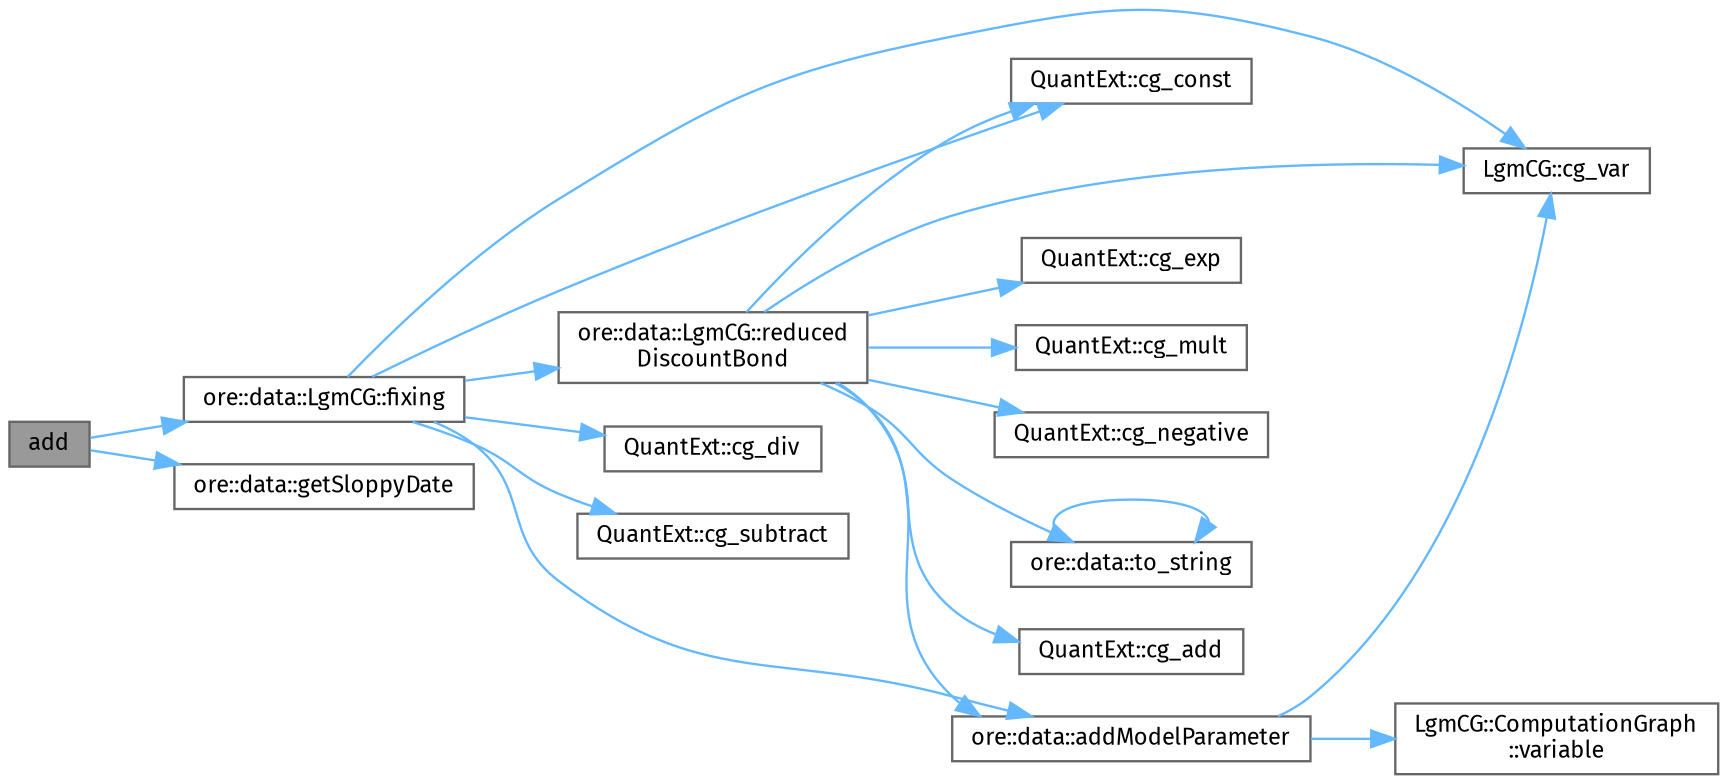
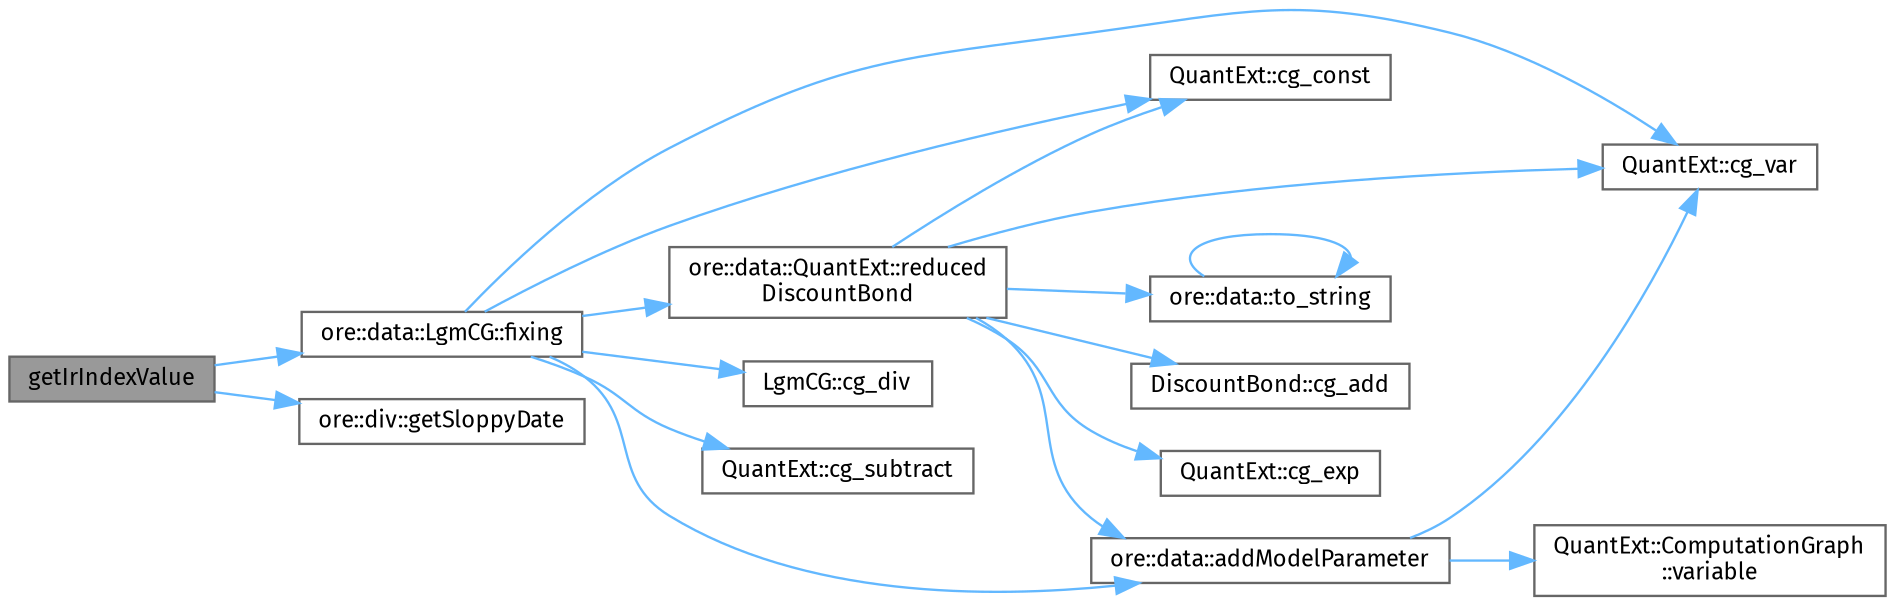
node "LgmCG::cg_var": label "LgmCG::cg_var" -> "QuantExt::cg_var"
node "ore::data::LgmCG::reduced DiscountBond": label "ore::data::LgmCG::reduced DiscountBond" -> "ore::data::QuantExt::reduced DiscountBond"
node "QuantExt::cg_mult": removed
node "QuantExt::cg_negative": removed
node "add": label "add" -> "getIrIndexValue"
node "QuantExt::cg_div": label "QuantExt::cg_div" -> "LgmCG::cg_div"
node "ore::data::getSloppyDate": label "ore::data::getSloppyDate" -> "ore::div::getSloppyDate"
node "QuantExt::cg_add": label "QuantExt::cg_add" -> "DiscountBond::cg_add"
node "LgmCG::ComputationGraph ::variable": label "LgmCG::ComputationGraph ::variable" -> "QuantExt::ComputationGraph ::variable"
